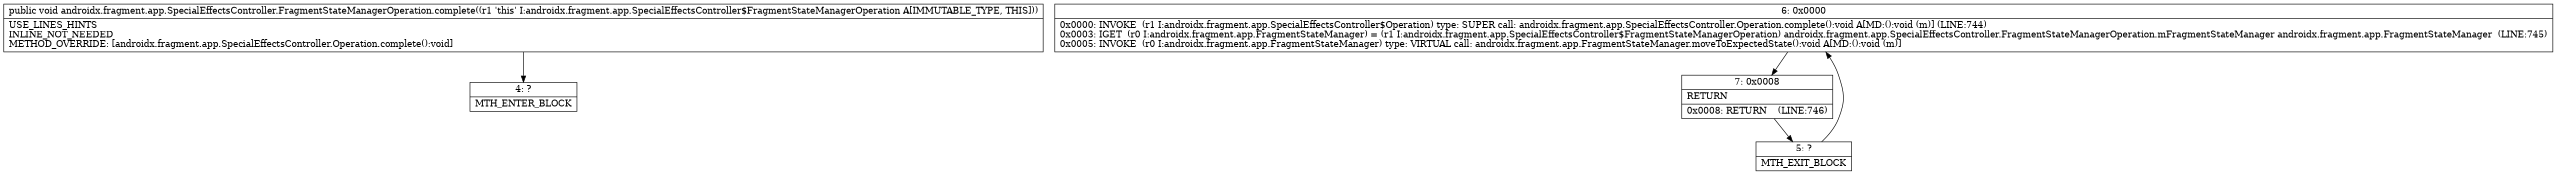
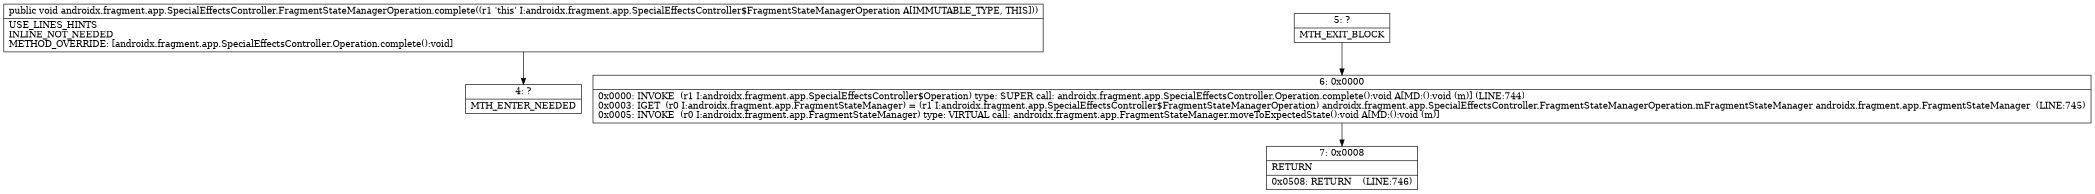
node "4: ?": text "MTH_ENTER_BLOCK" -> "MTH_ENTER_NEEDED"
node "7: 0x0008": text "0x0008: RETURN    (LINE:746)" -> "0x0508: RETURN    (LINE:746)"
edge "7: 0x0008" -> "5: ?": removed
